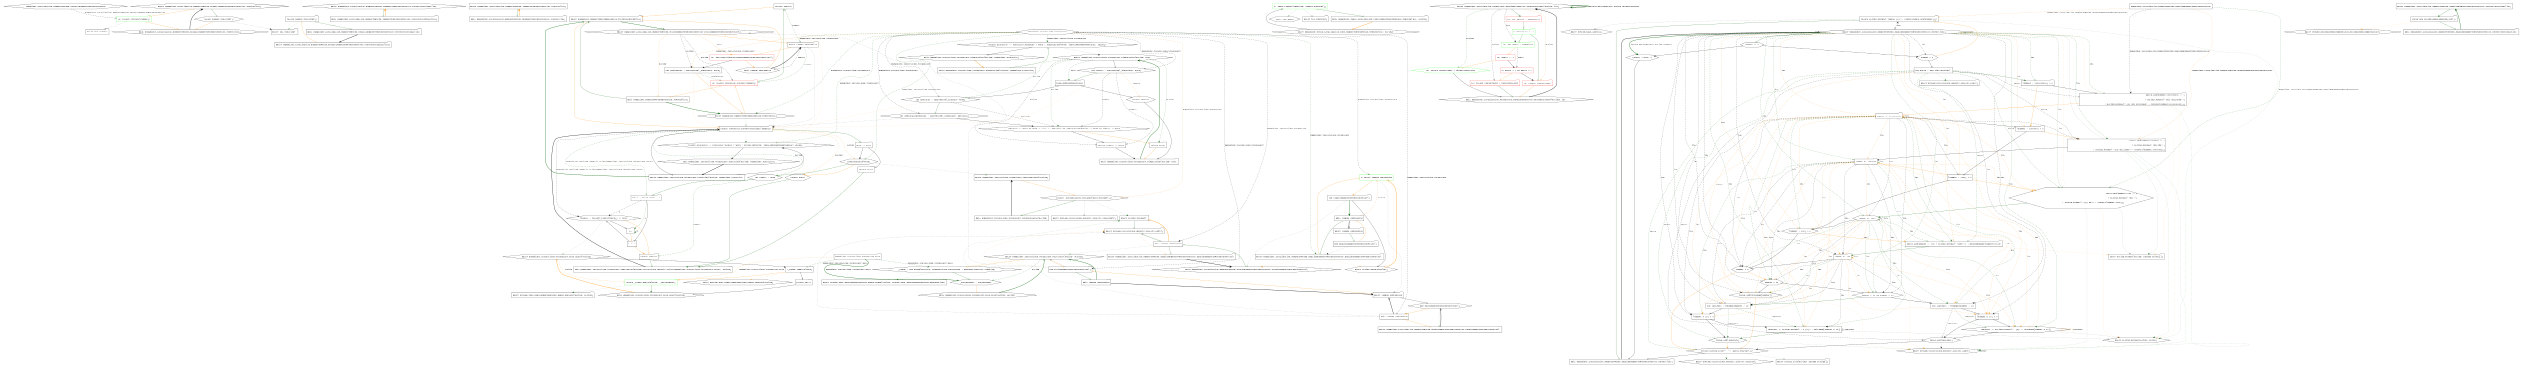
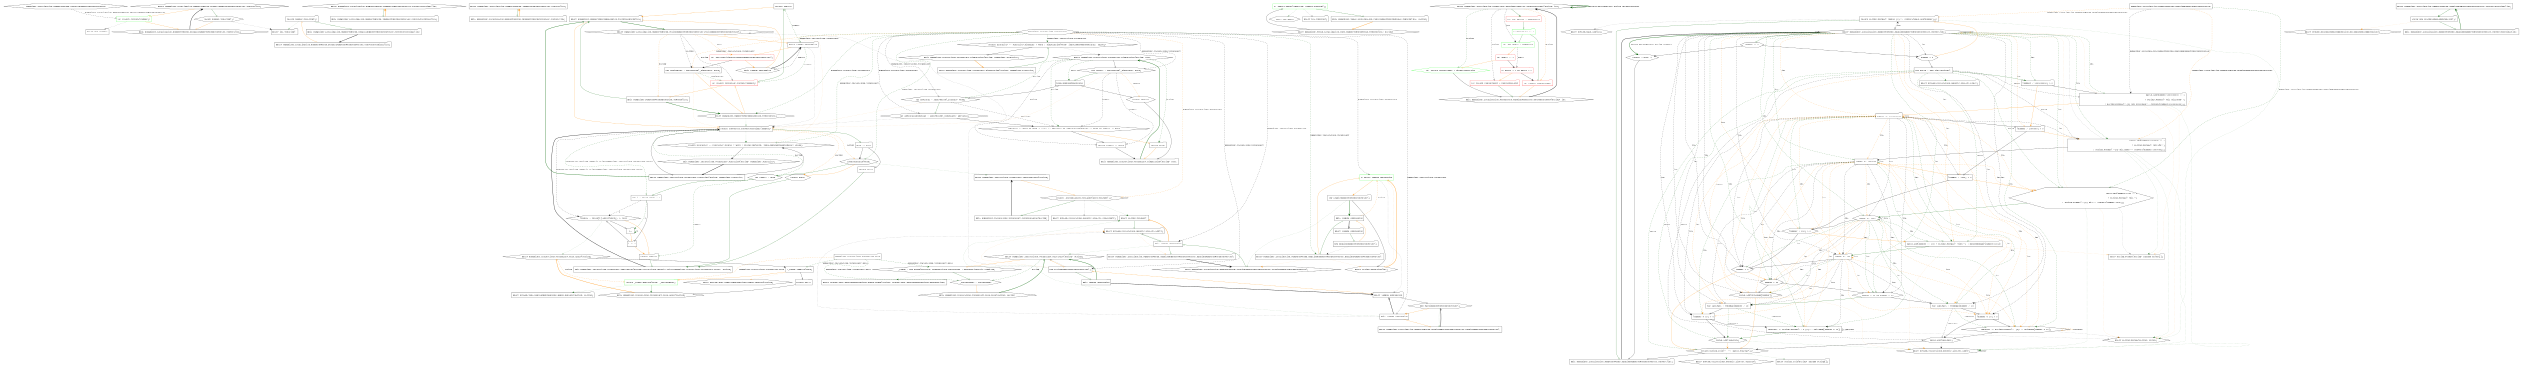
edge "Humanizer.Inflections.Vocabulary.Rule" -> "_replacement = replacement": style bold -> dashed
